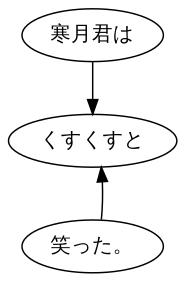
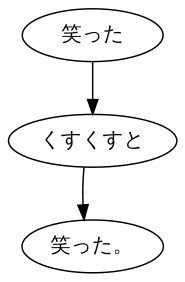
node "寒月君は": label "寒月君は" -> "笑った"
edge "笑った。" -> "くすくすと": reversed
